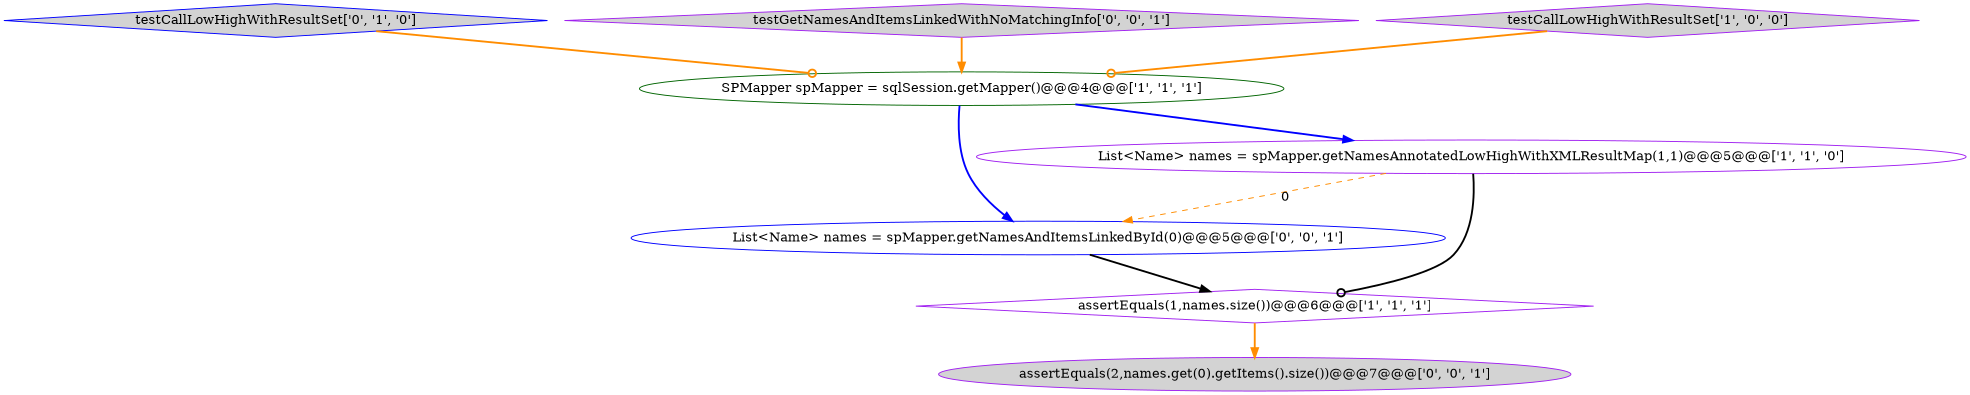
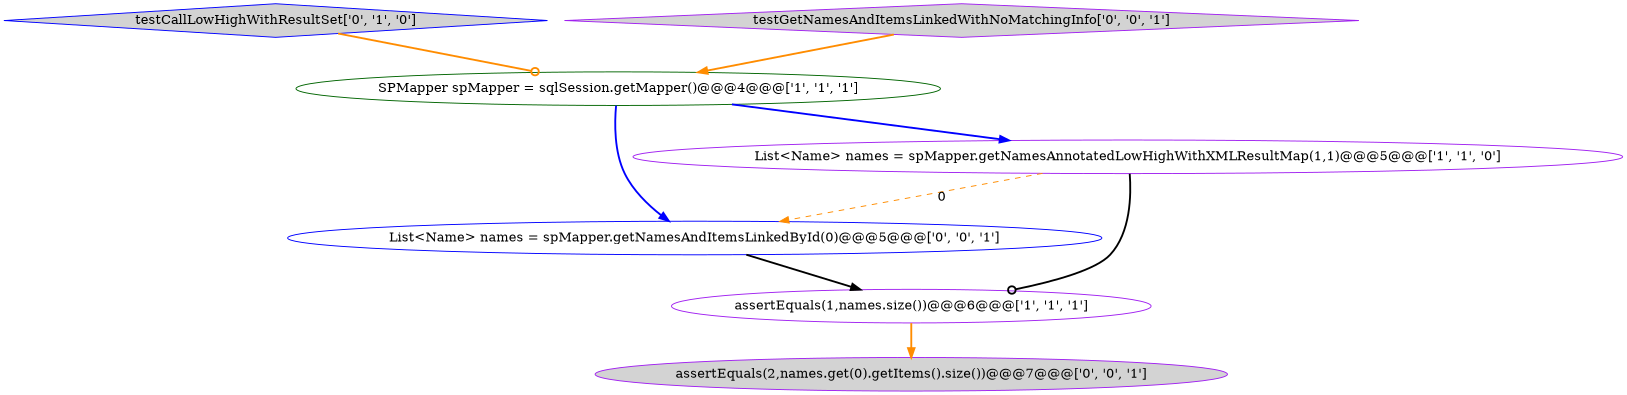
node "testCallLowHighWithResultSet['1', '0', '0']": removed
node "assertEquals(1,names.size())@@@6@@@['1', '1', '1']": shape diamond -> ellipse
